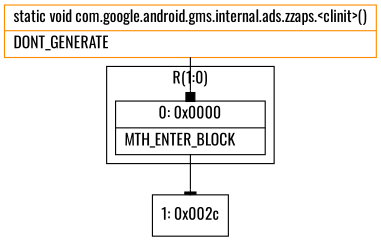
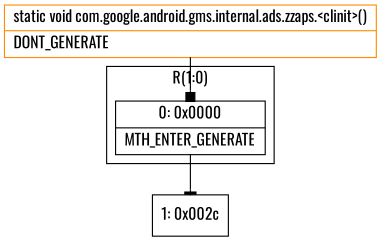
node "0: 0x0000": text "MTH_ENTER_BLOCK" -> "MTH_ENTER_GENERATE"
